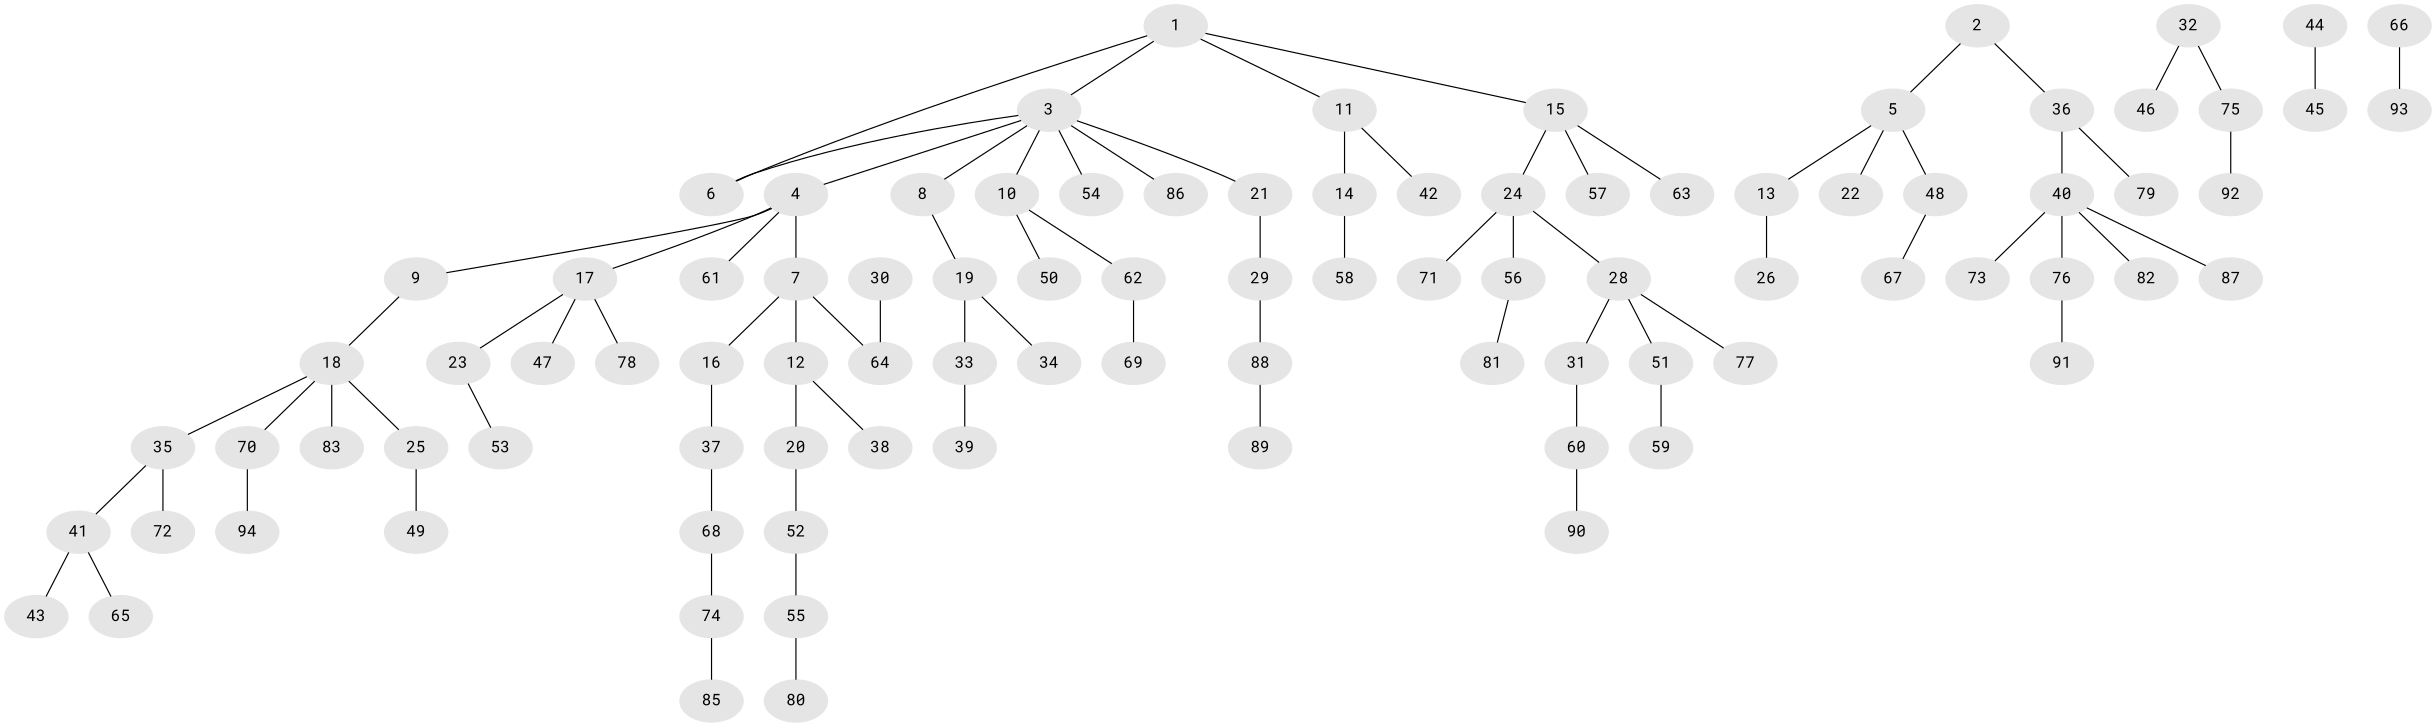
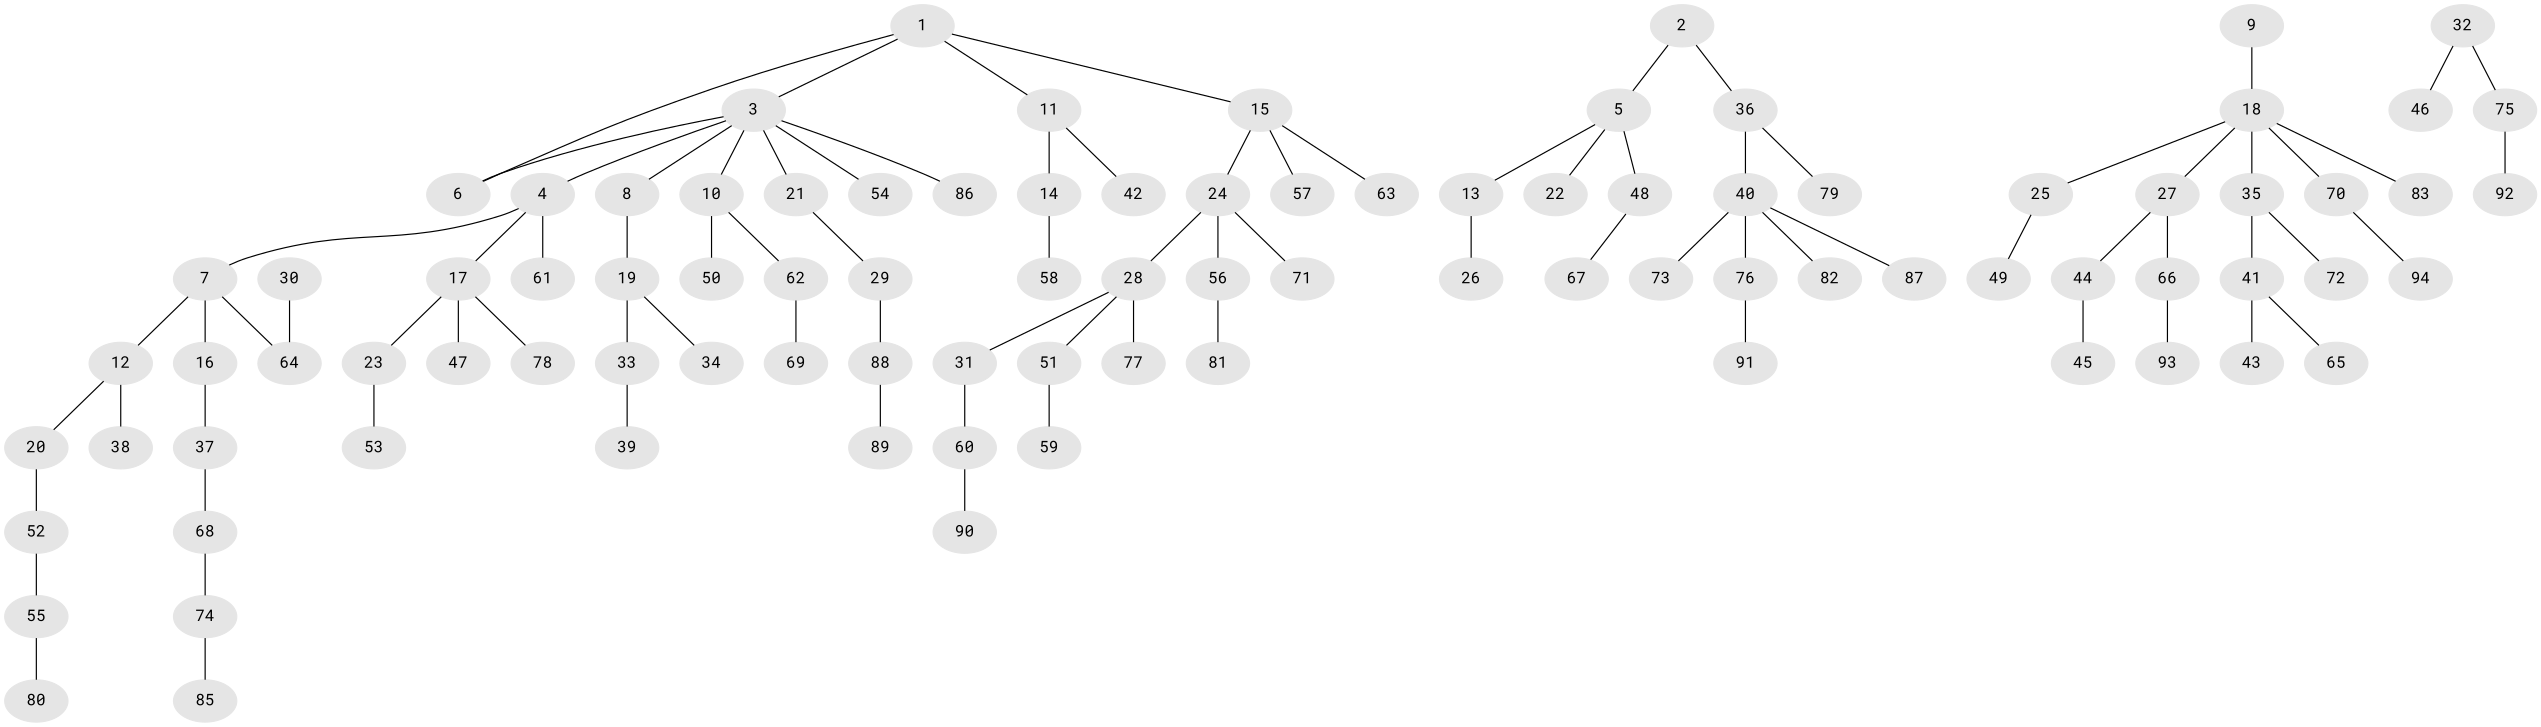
node "27": added
edge "4" -- "9": removed
